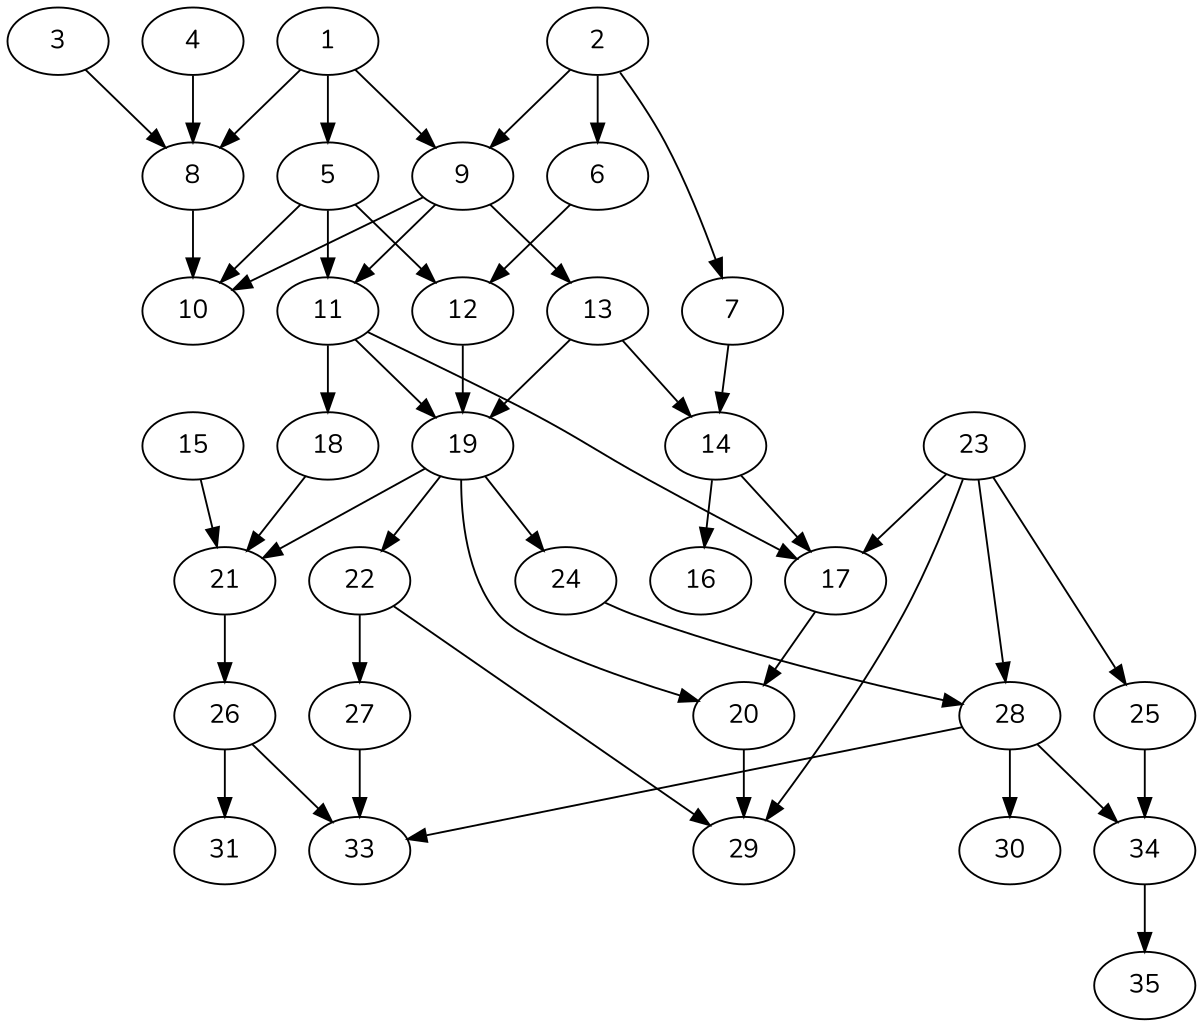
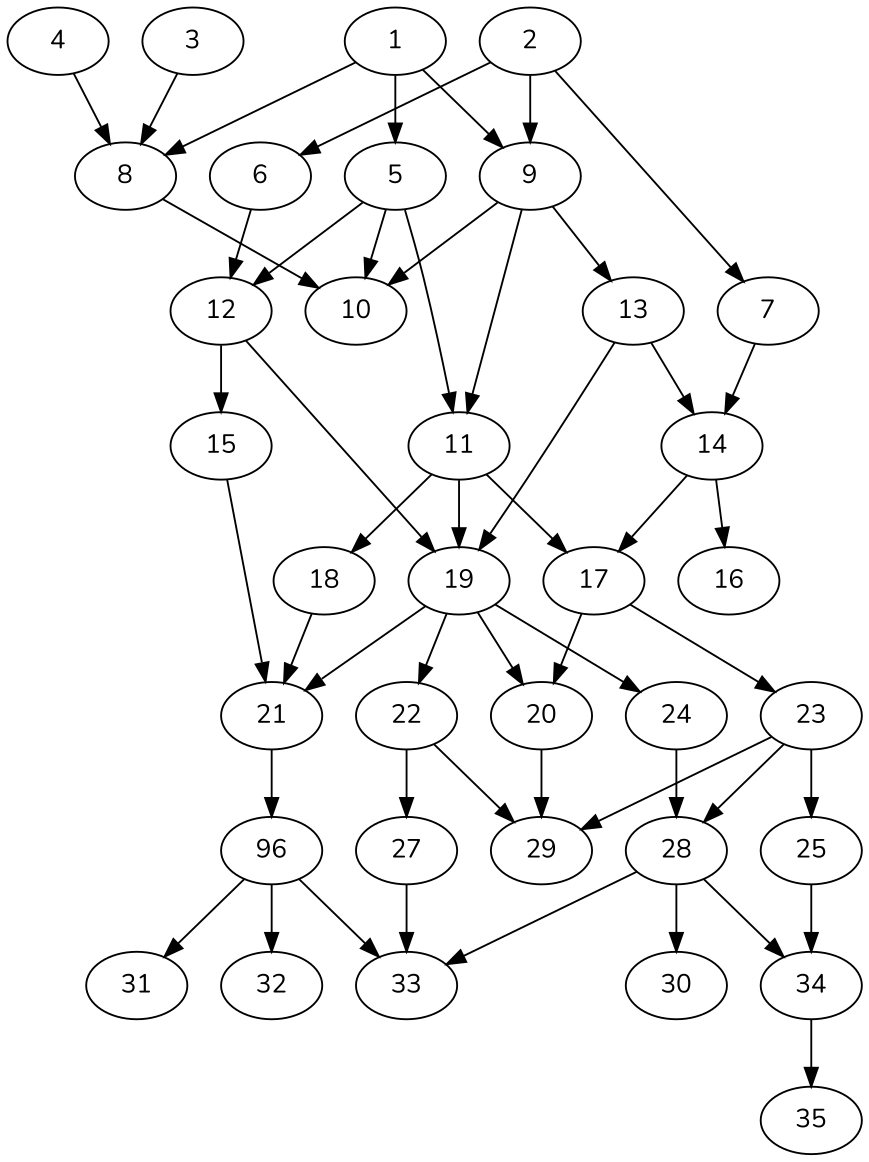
edge "12" -> "15": added
edge "23" -> "17": reversed
node "26": label "26" -> "96"
node "32": added
